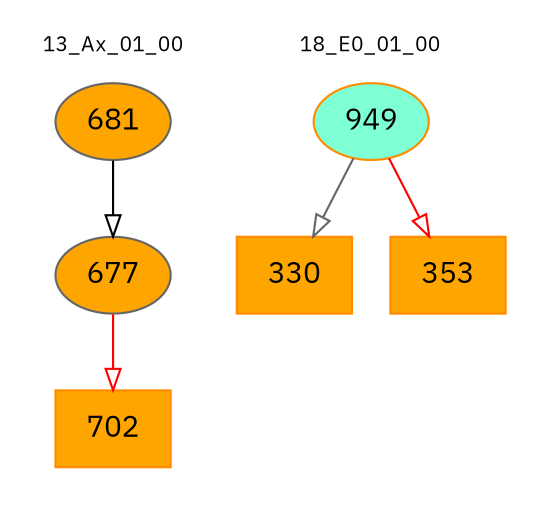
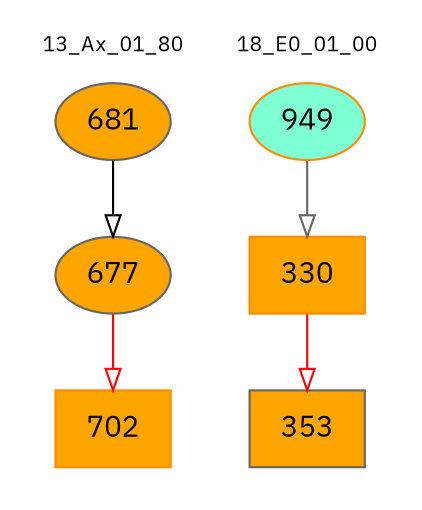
cluster "13_Ax_01_00": label "13_Ax_01_00" -> "13_Ax_01_80"
edge "949" -> "353": now "330" -> "353"
node "353": color darkorange -> gray40
